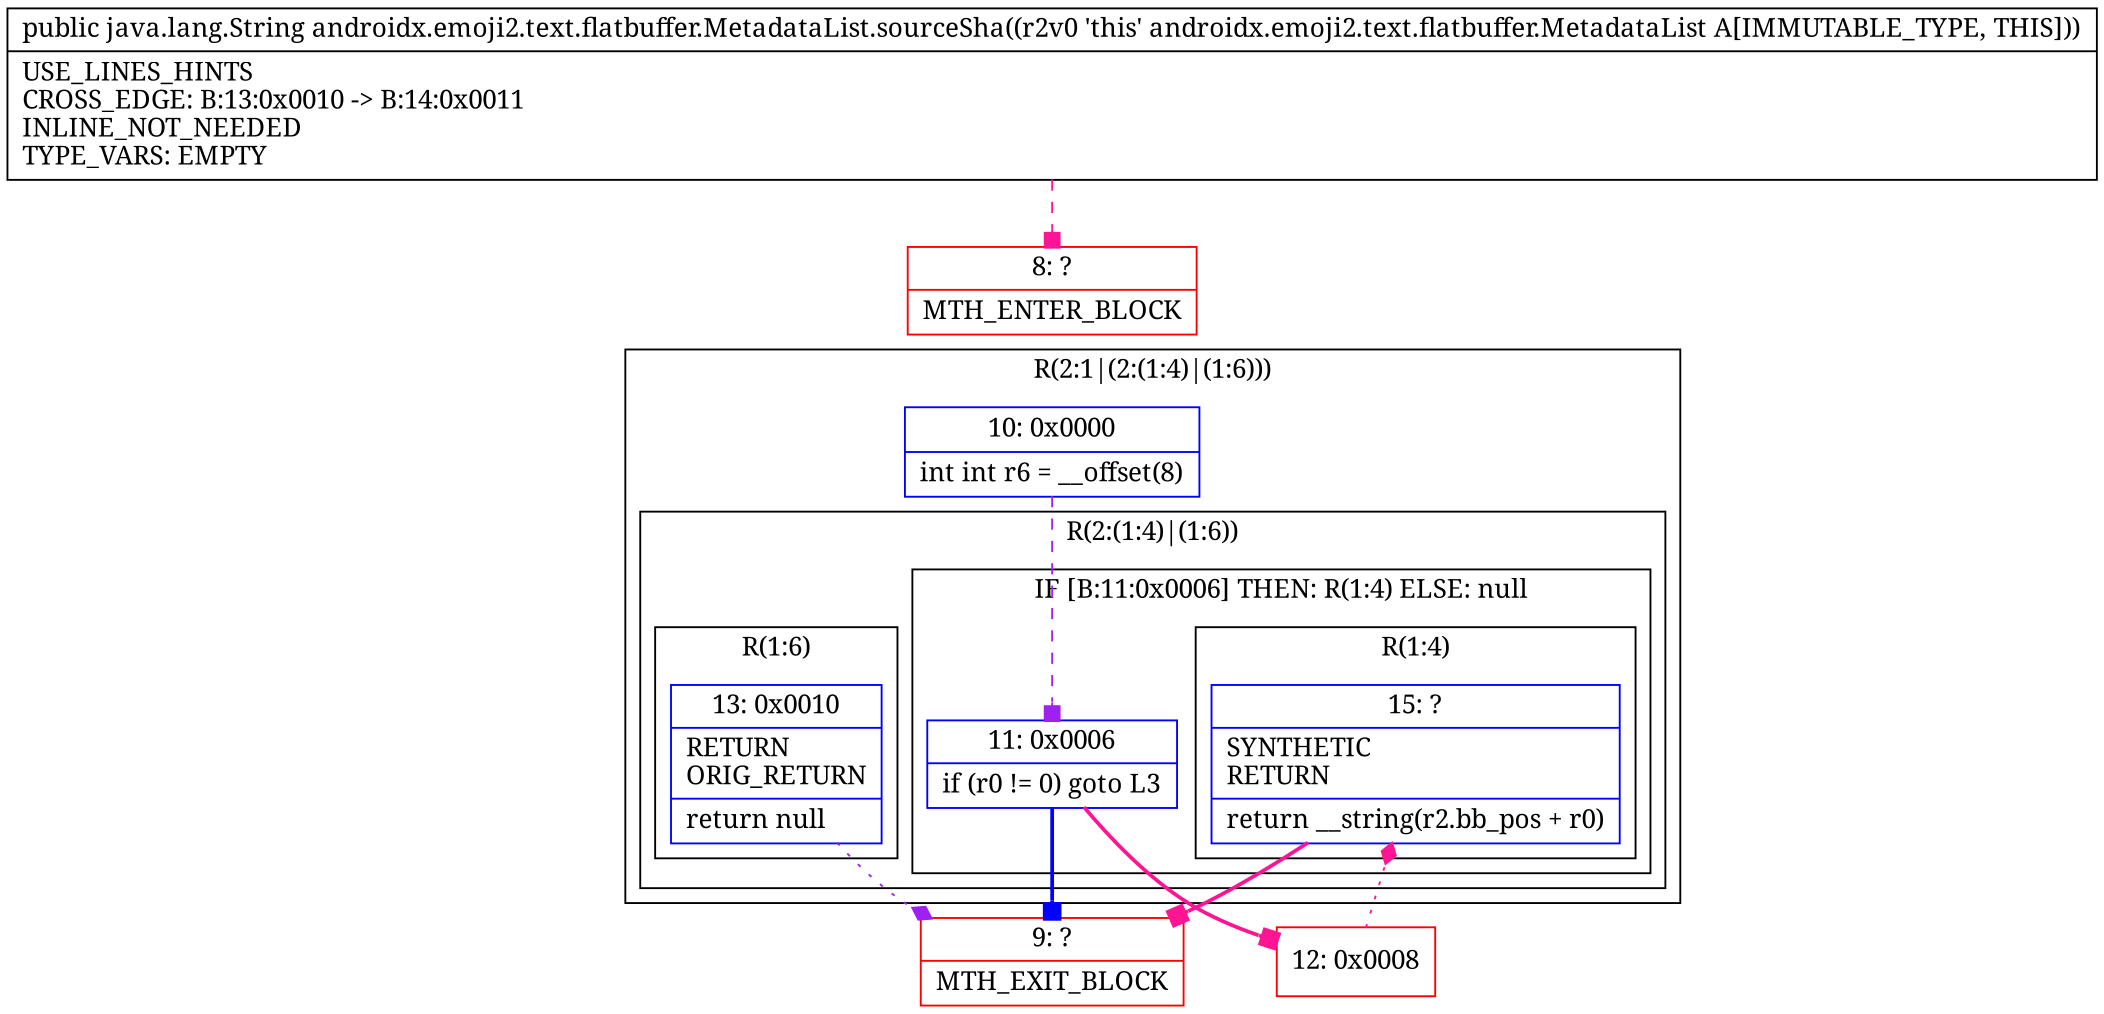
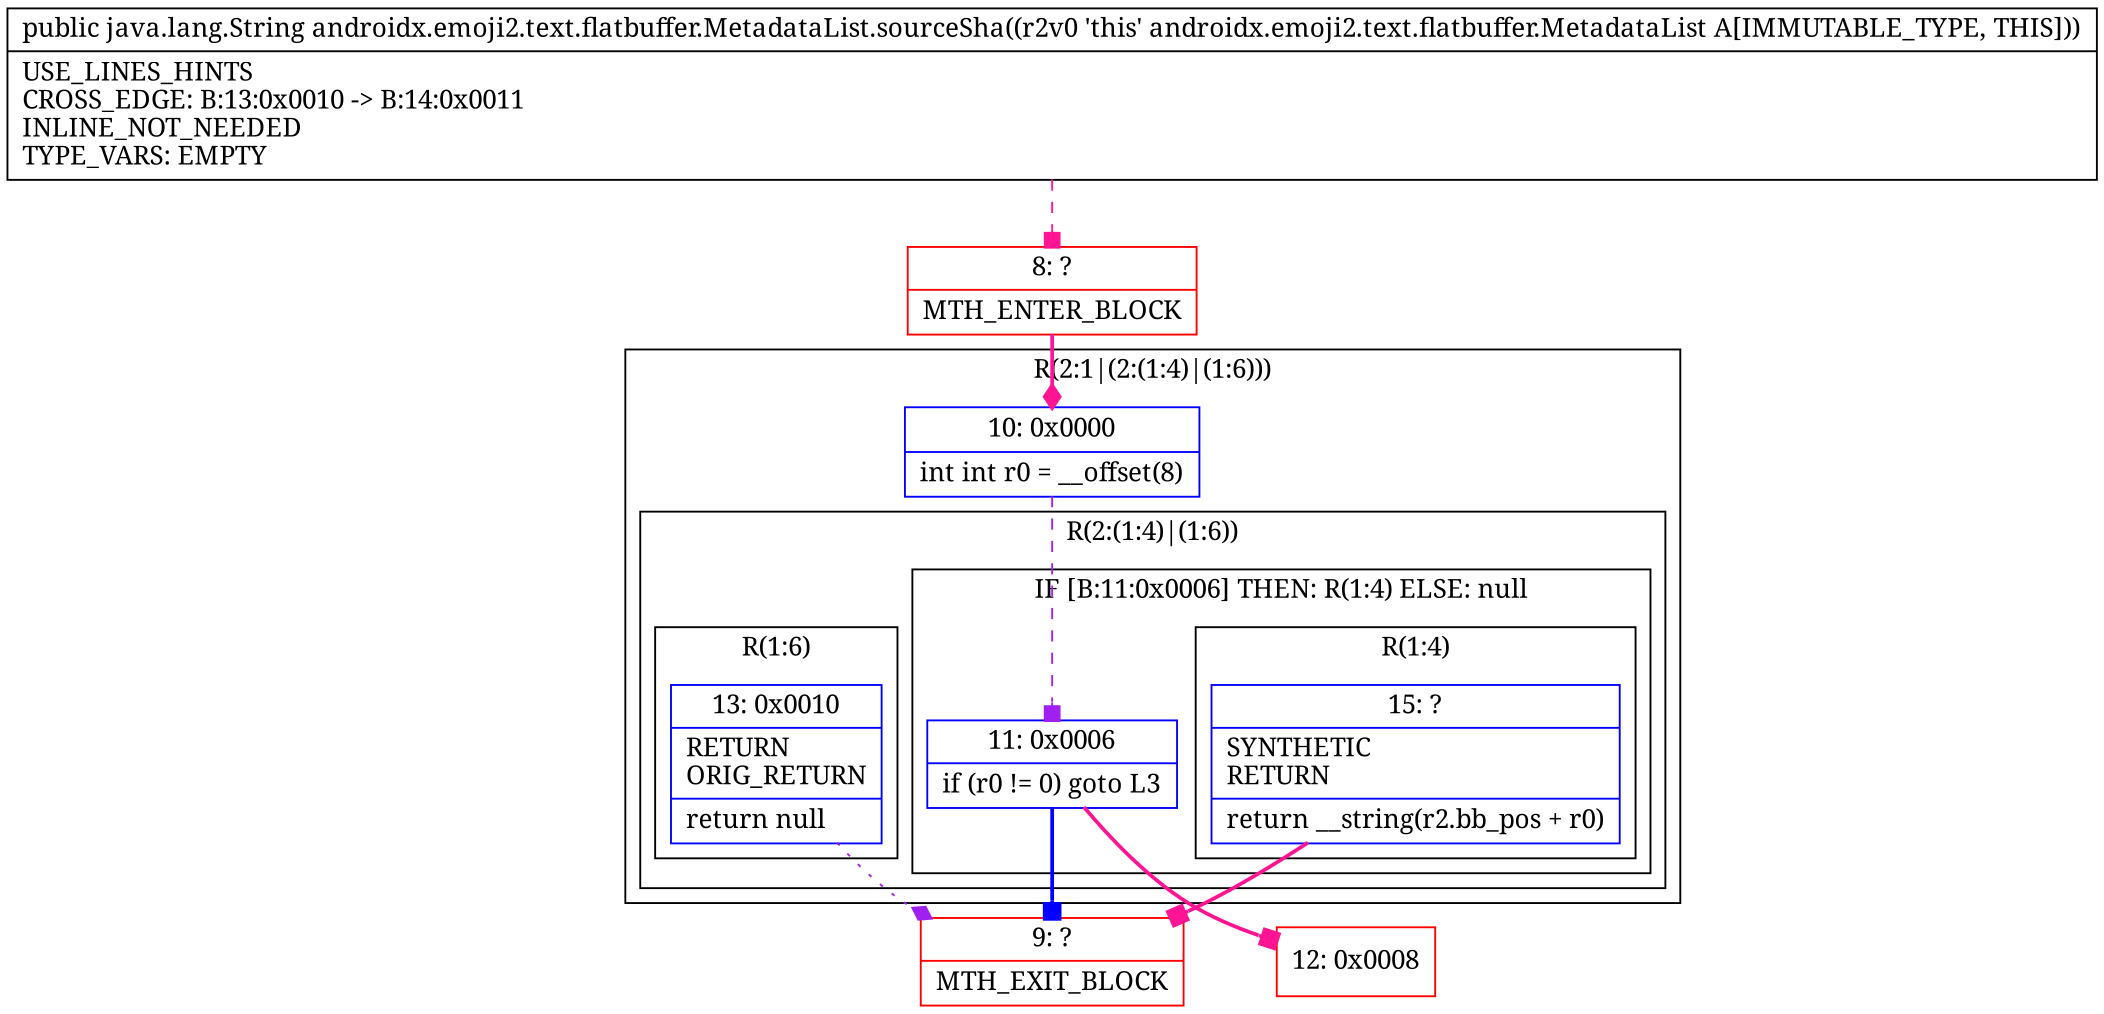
edge "8: ?" -> "10: 0x0000": added
node "10: 0x0000": text "int int r6 = __offset(8)" -> "int int r0 = __offset(8)"
edge "12: 0x0008" -> "15: ?": removed
